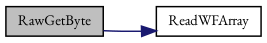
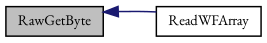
edge "RawGetByte" -> "ReadWFArray": reversed
